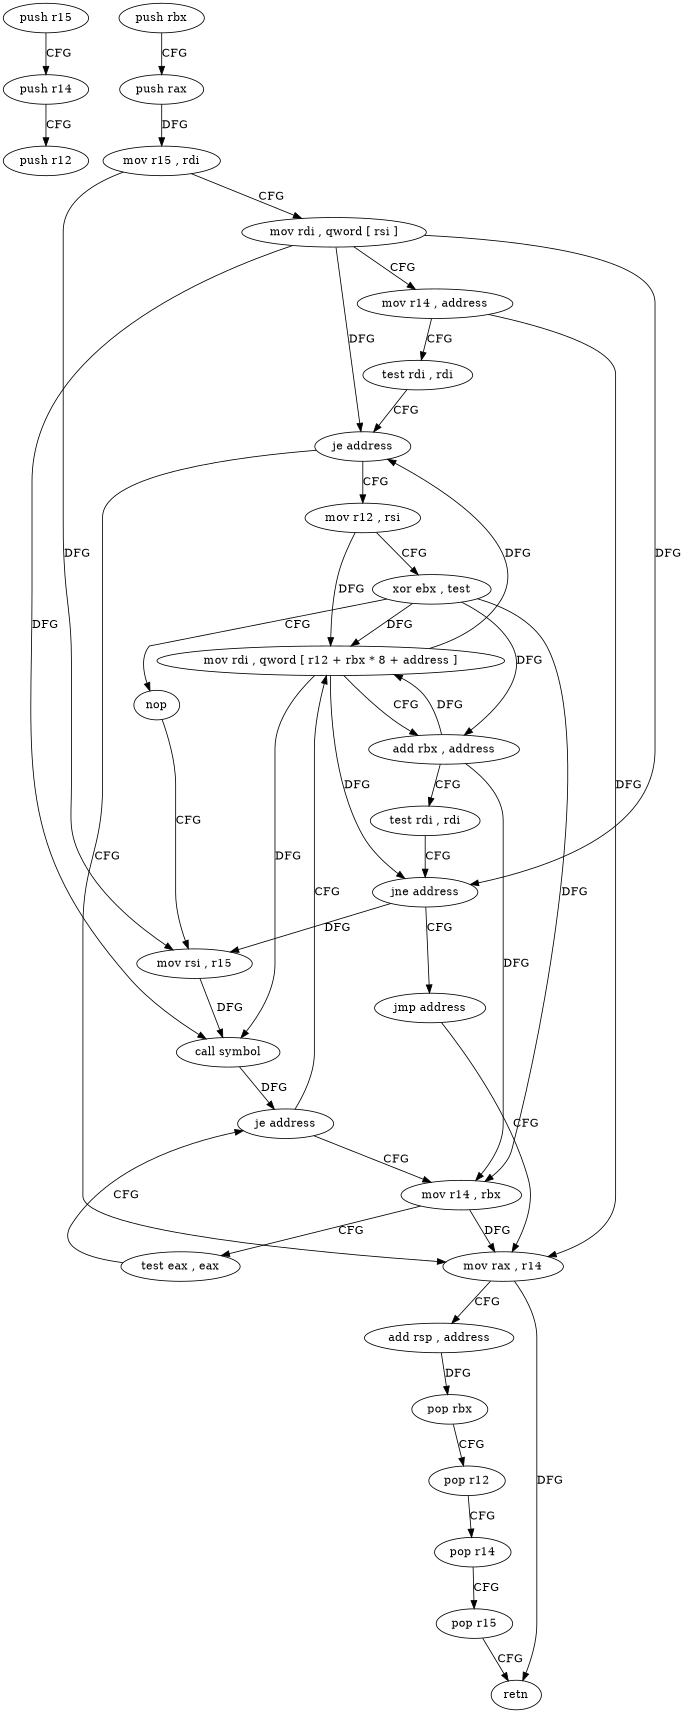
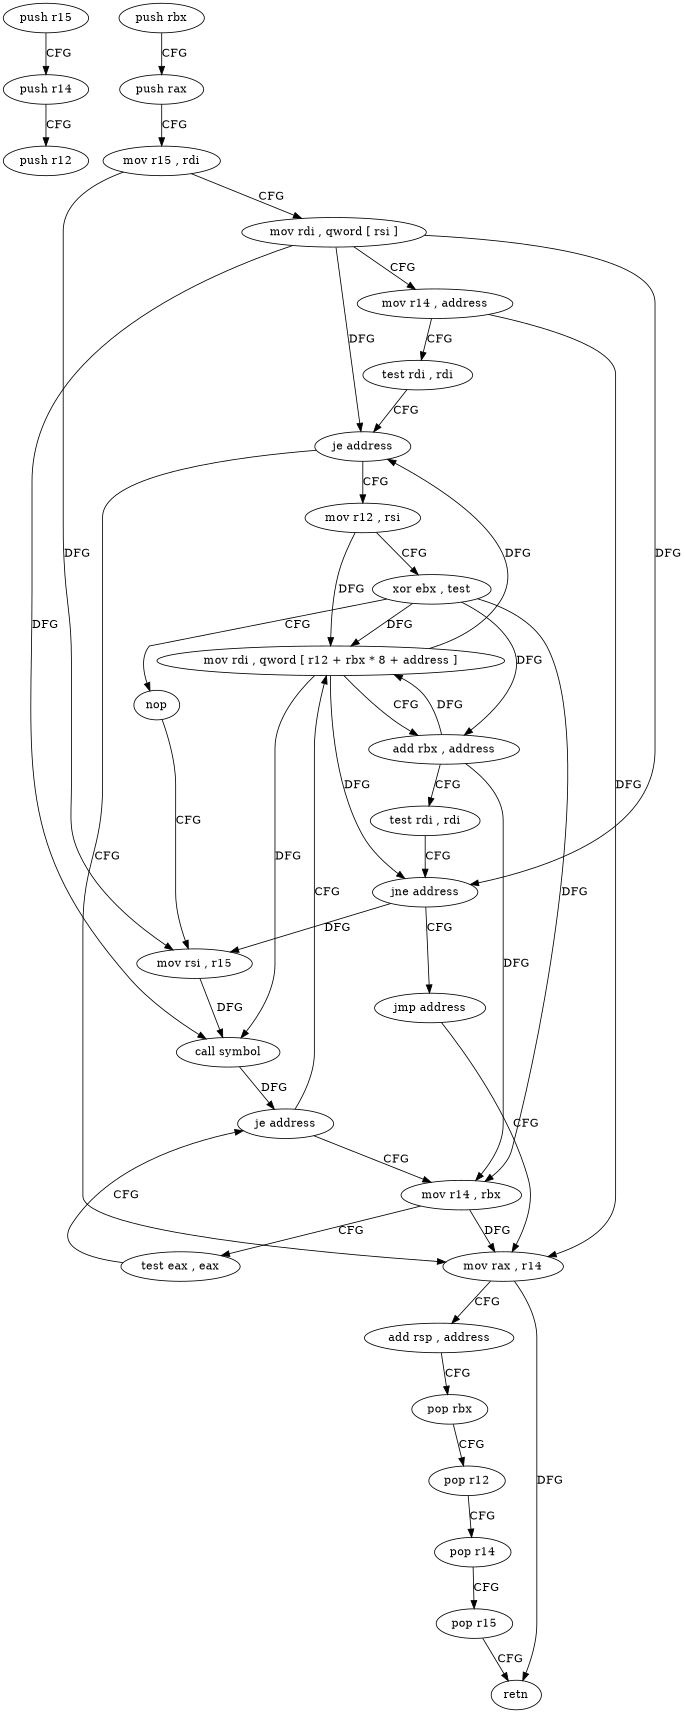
edge "push rax" -> "mov r15 , rdi": label "DFG" -> "CFG"
edge "add rsp , address" -> "pop rbx": label "DFG" -> "CFG"
